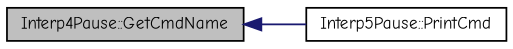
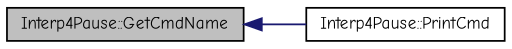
node "Interp5Pause::PrintCmd": label "Interp5Pause::PrintCmd" -> "Interp4Pause::PrintCmd"
